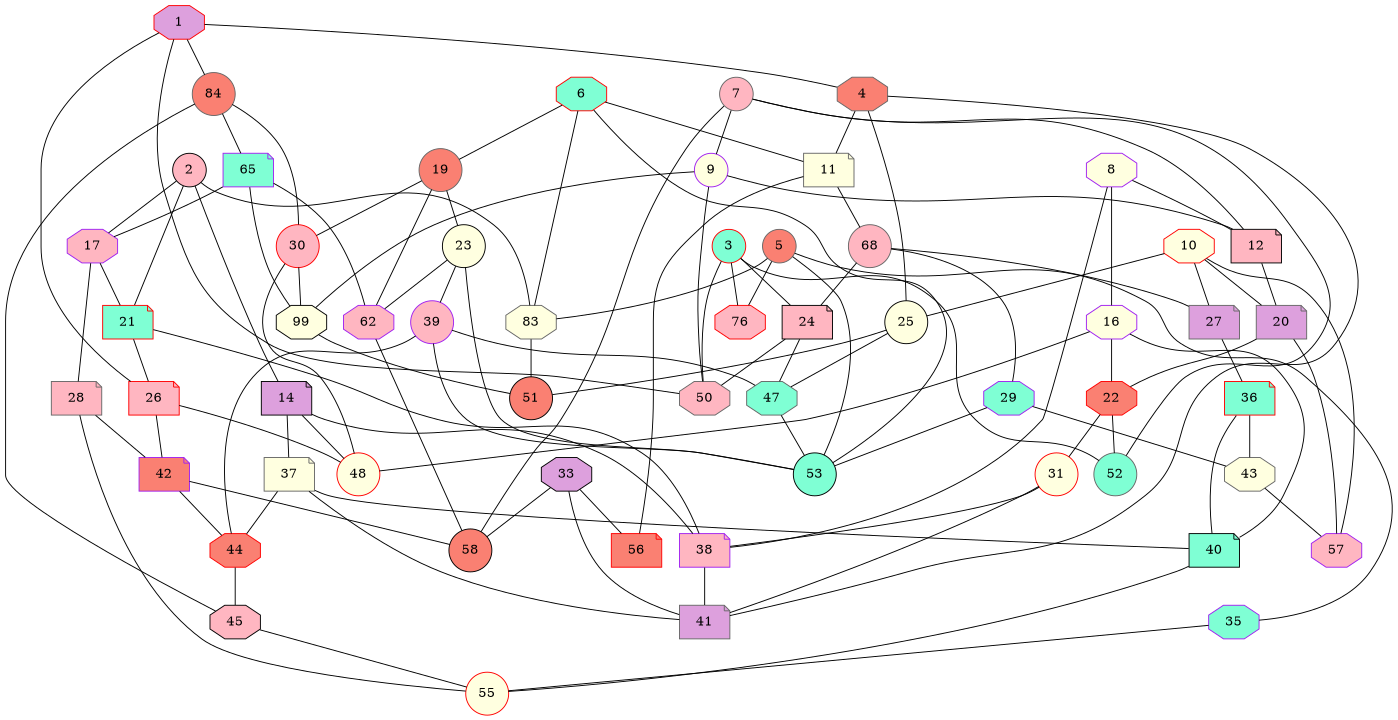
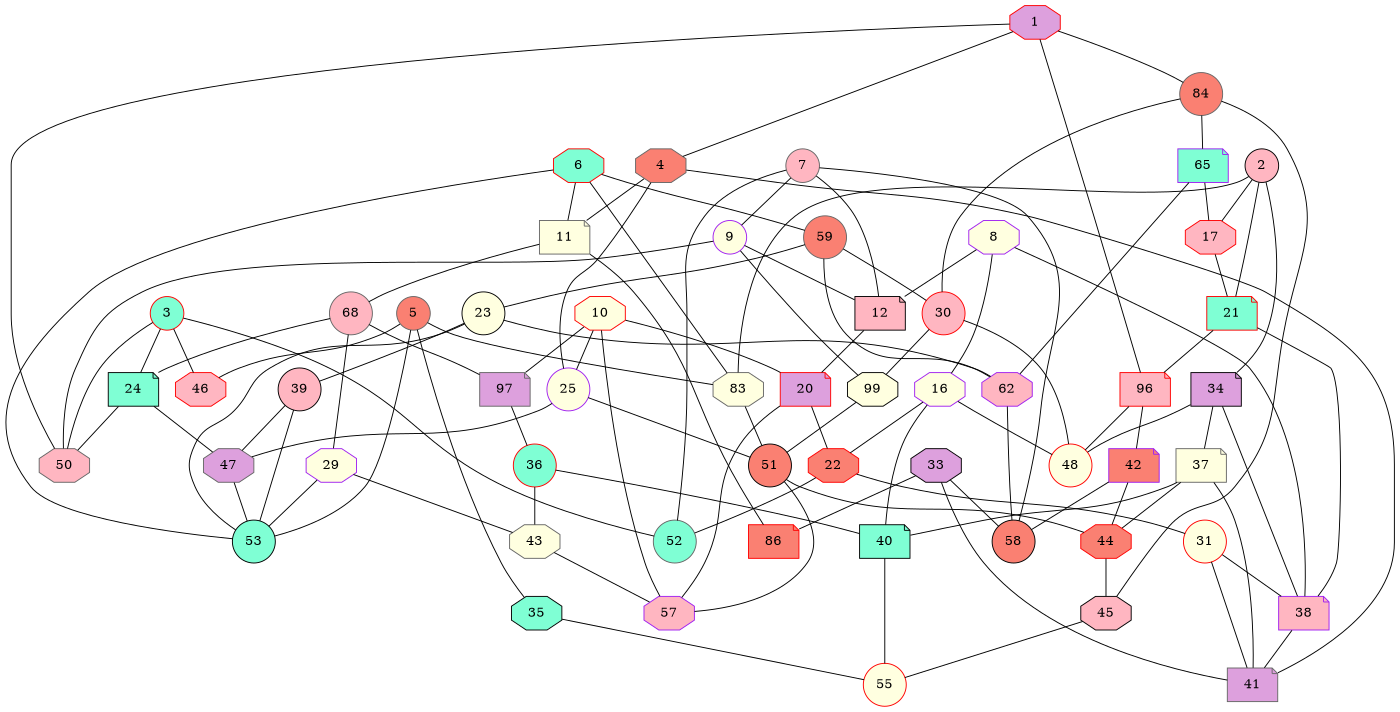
node "19": label "19" -> "59"
node "17": color purple -> red
edge "65" -- "99": removed
node "39": color purple -> black
node "76": label "76" -> "46"
node "24": fillcolor lightpink -> aquamarine
node "25": color black -> purple
node "27": label "27" -> "97"
node "20": color gray40 -> red
edge "39" -- "44": now "51" -- "44"
node "28": removed
node "26": label "26" -> "96"
node "14": label "14" -> "34"
node "47": fillcolor aquamarine -> plum
node "29": fillcolor aquamarine -> lightyellow
node "36": shape note -> circle
node "56": label "56" -> "86"
edge "51" -- "57": added
node "35": color purple -> black
